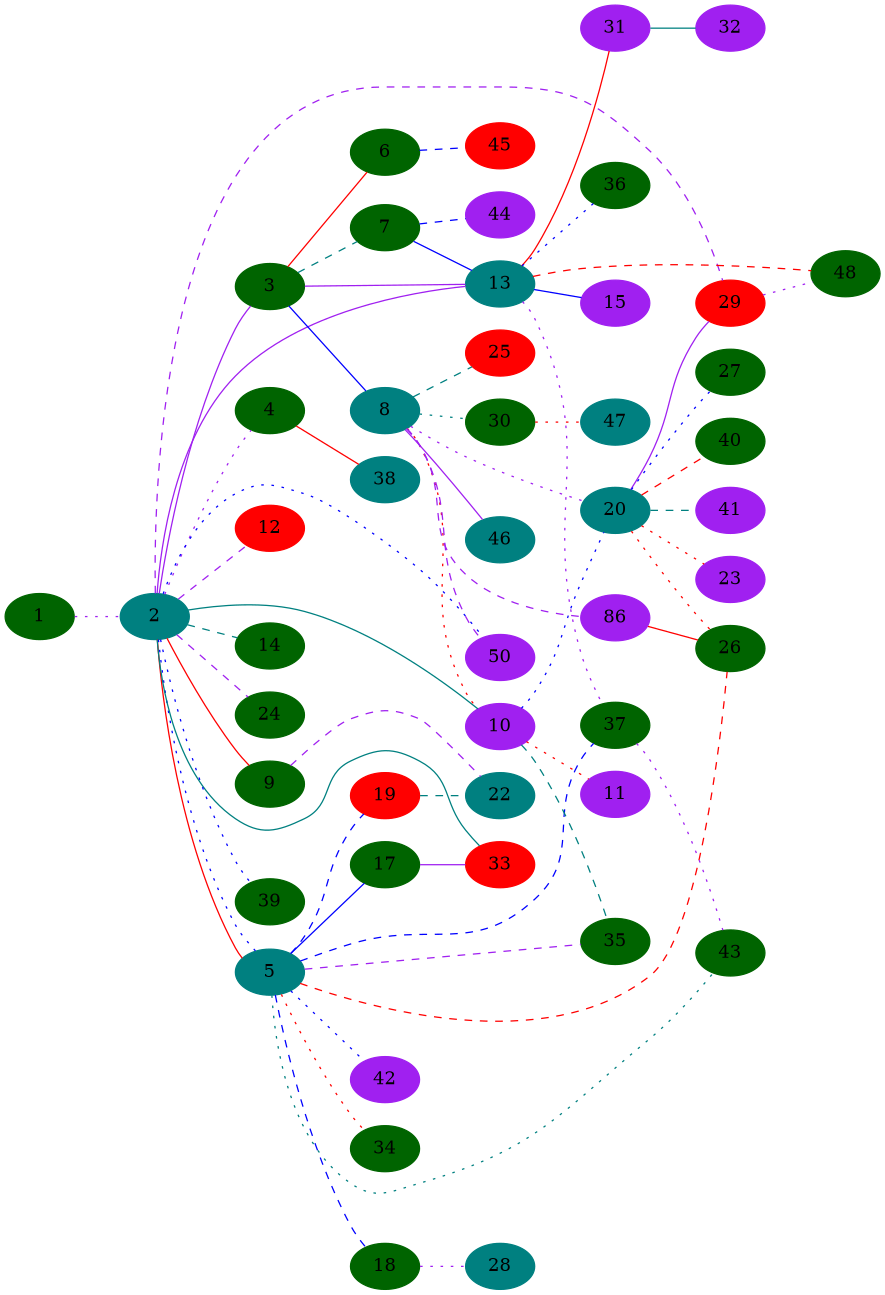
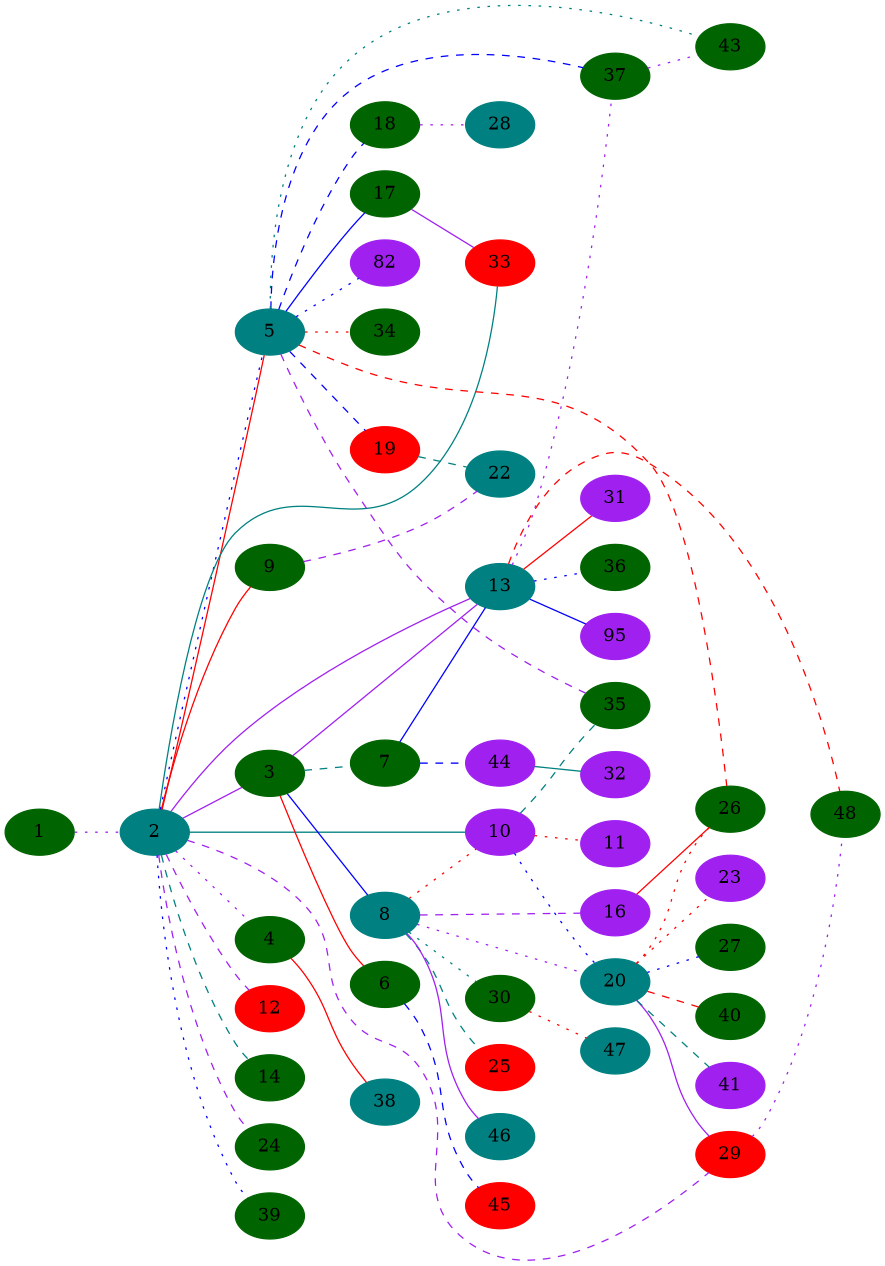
edge "31" -- "32": now "44" -- "32"
node "15": label "15" -> "95"
node "86": label "86" -> "16"
node "50": removed
node "42": label "42" -> "82"
